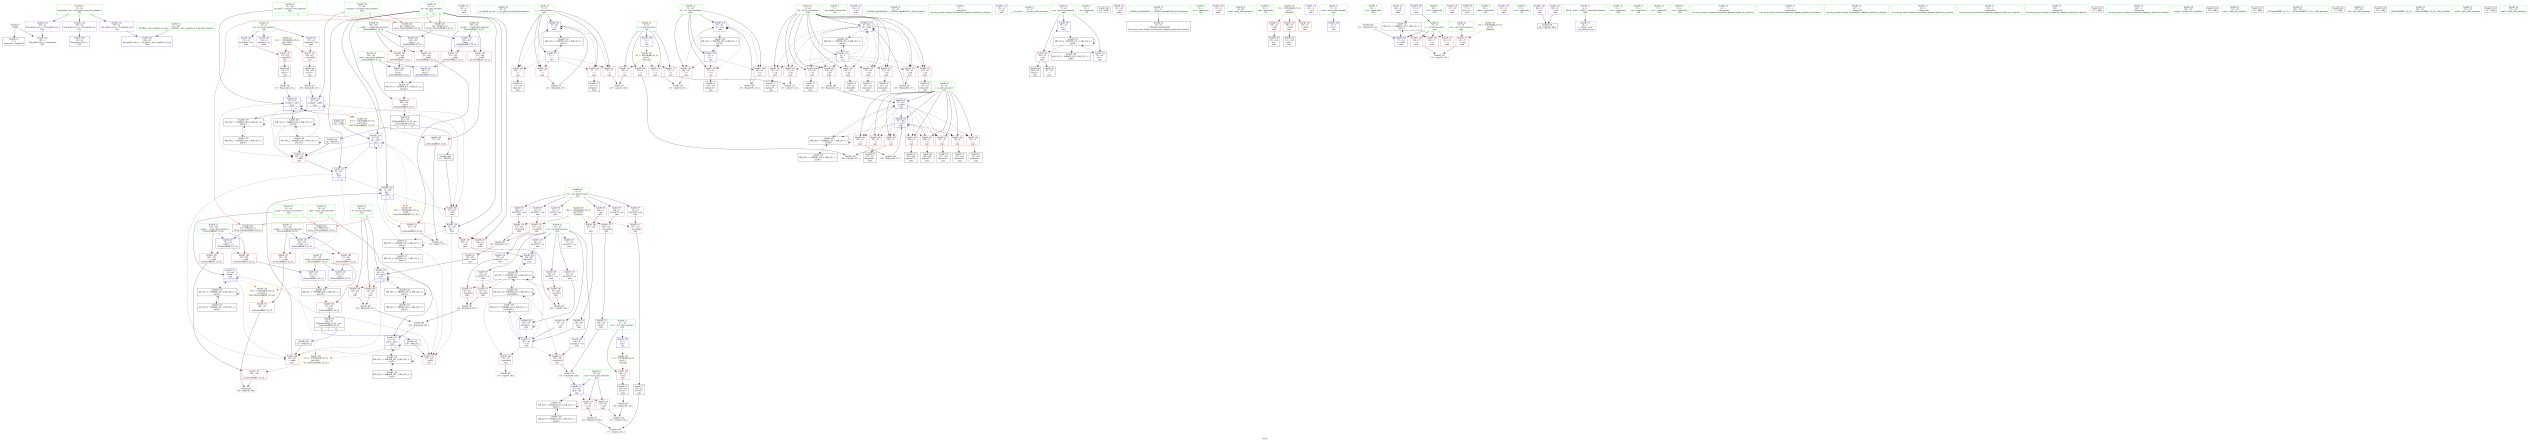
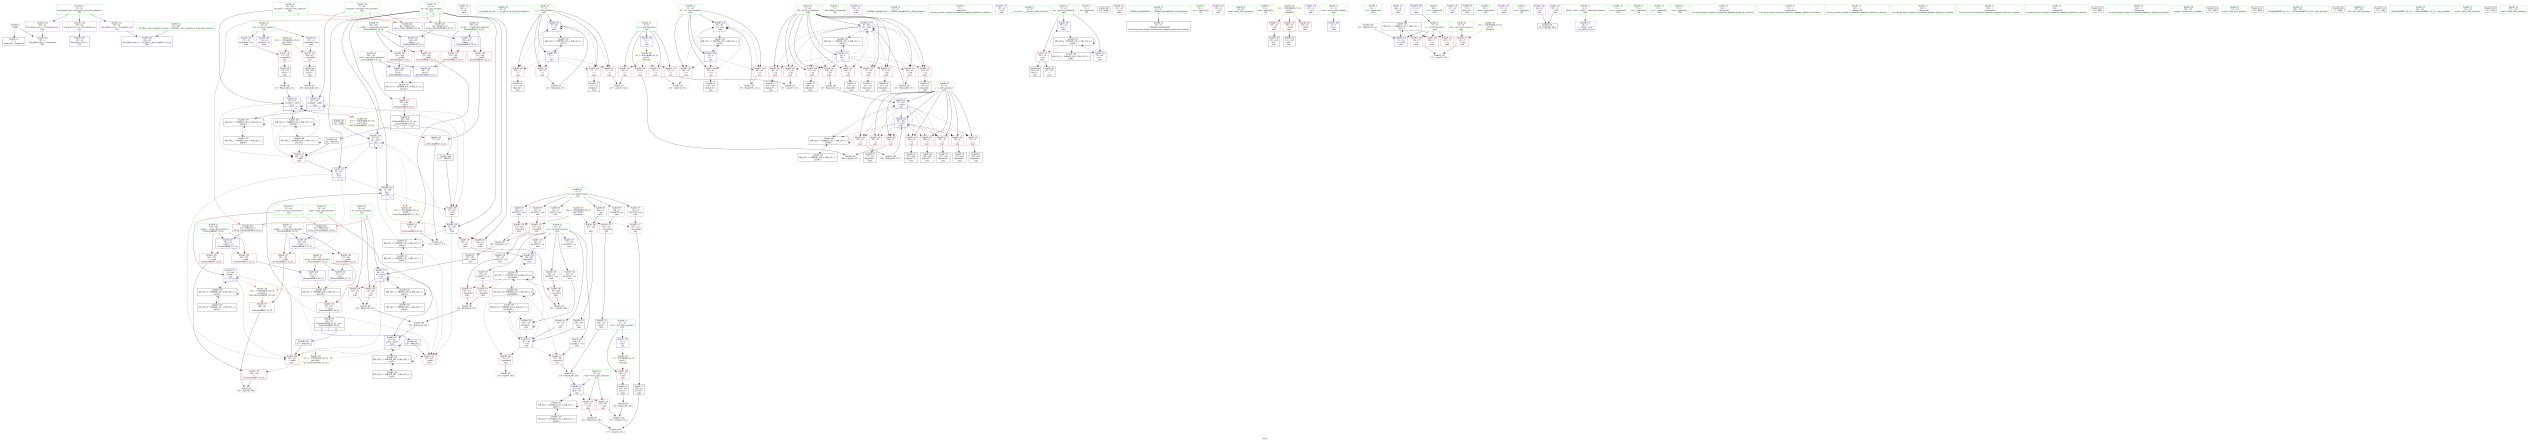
edge "NodeID: 222" -> "NodeID: 197": now "NodeID: 389" -> "NodeID: 197"
